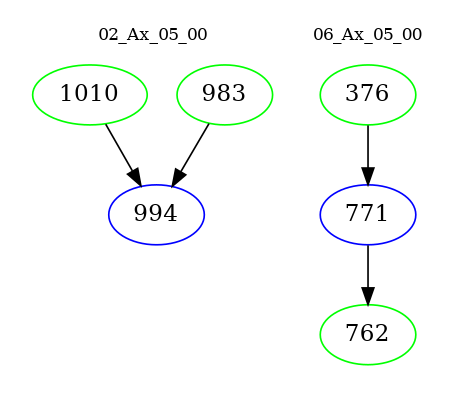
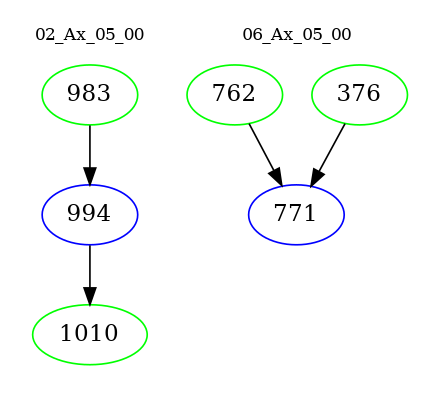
edge "1010" -> "994": reversed
edge "771" -> "762": reversed
